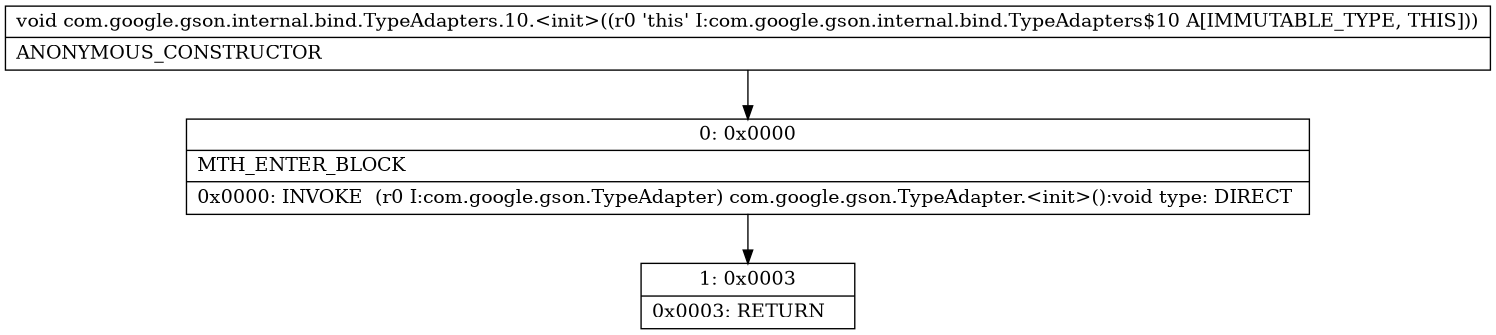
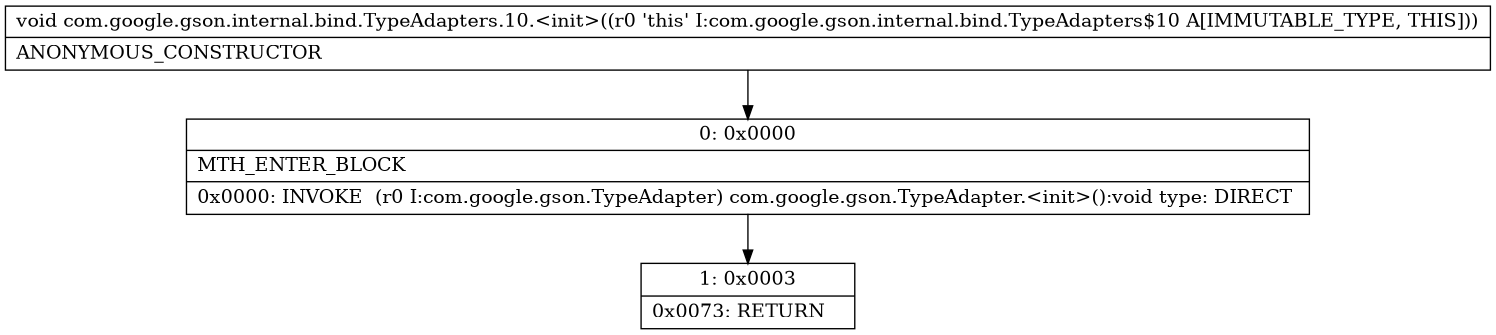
node "1: 0x0003": text "0x0003: RETURN" -> "0x0073: RETURN"
